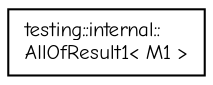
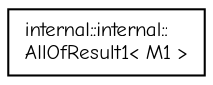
node "testing::internal:: AllOfResult1< M1 >": label "testing::internal:: AllOfResult1< M1 >" -> "internal::internal:: AllOfResult1< M1 >"
